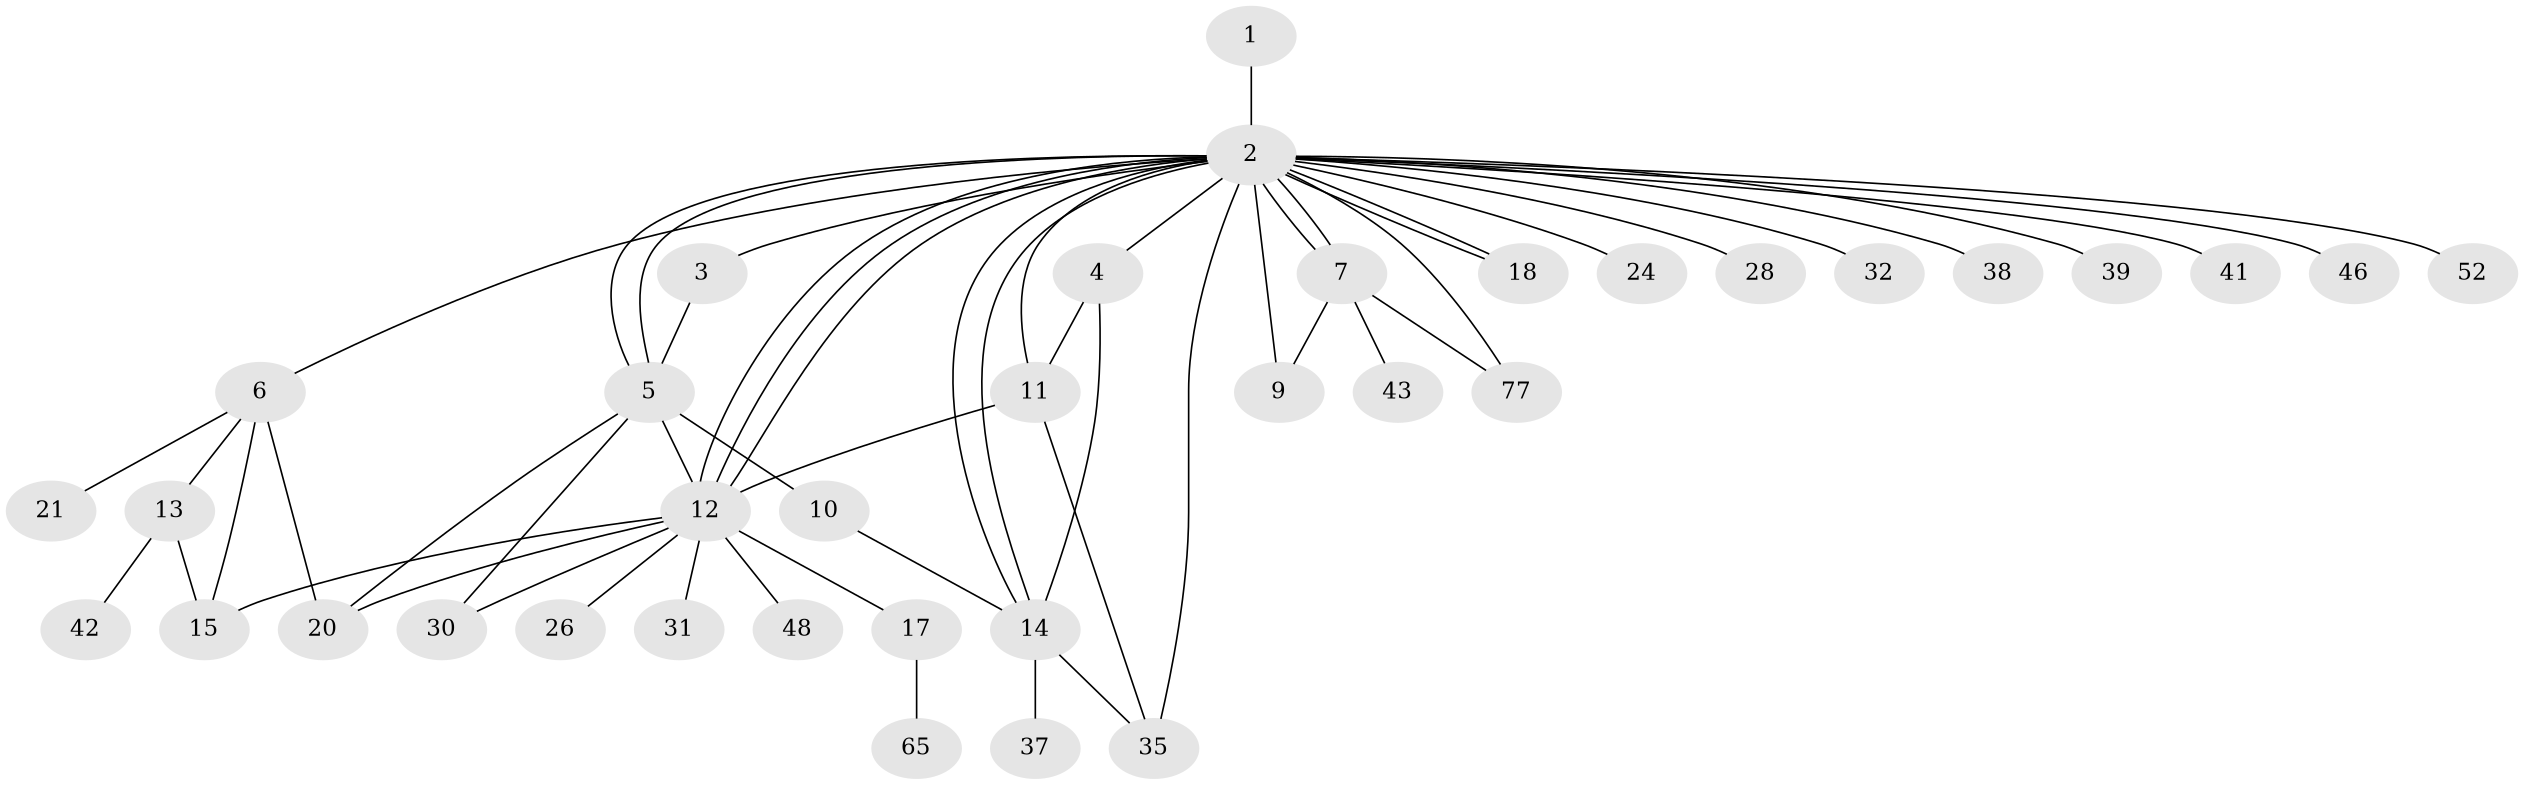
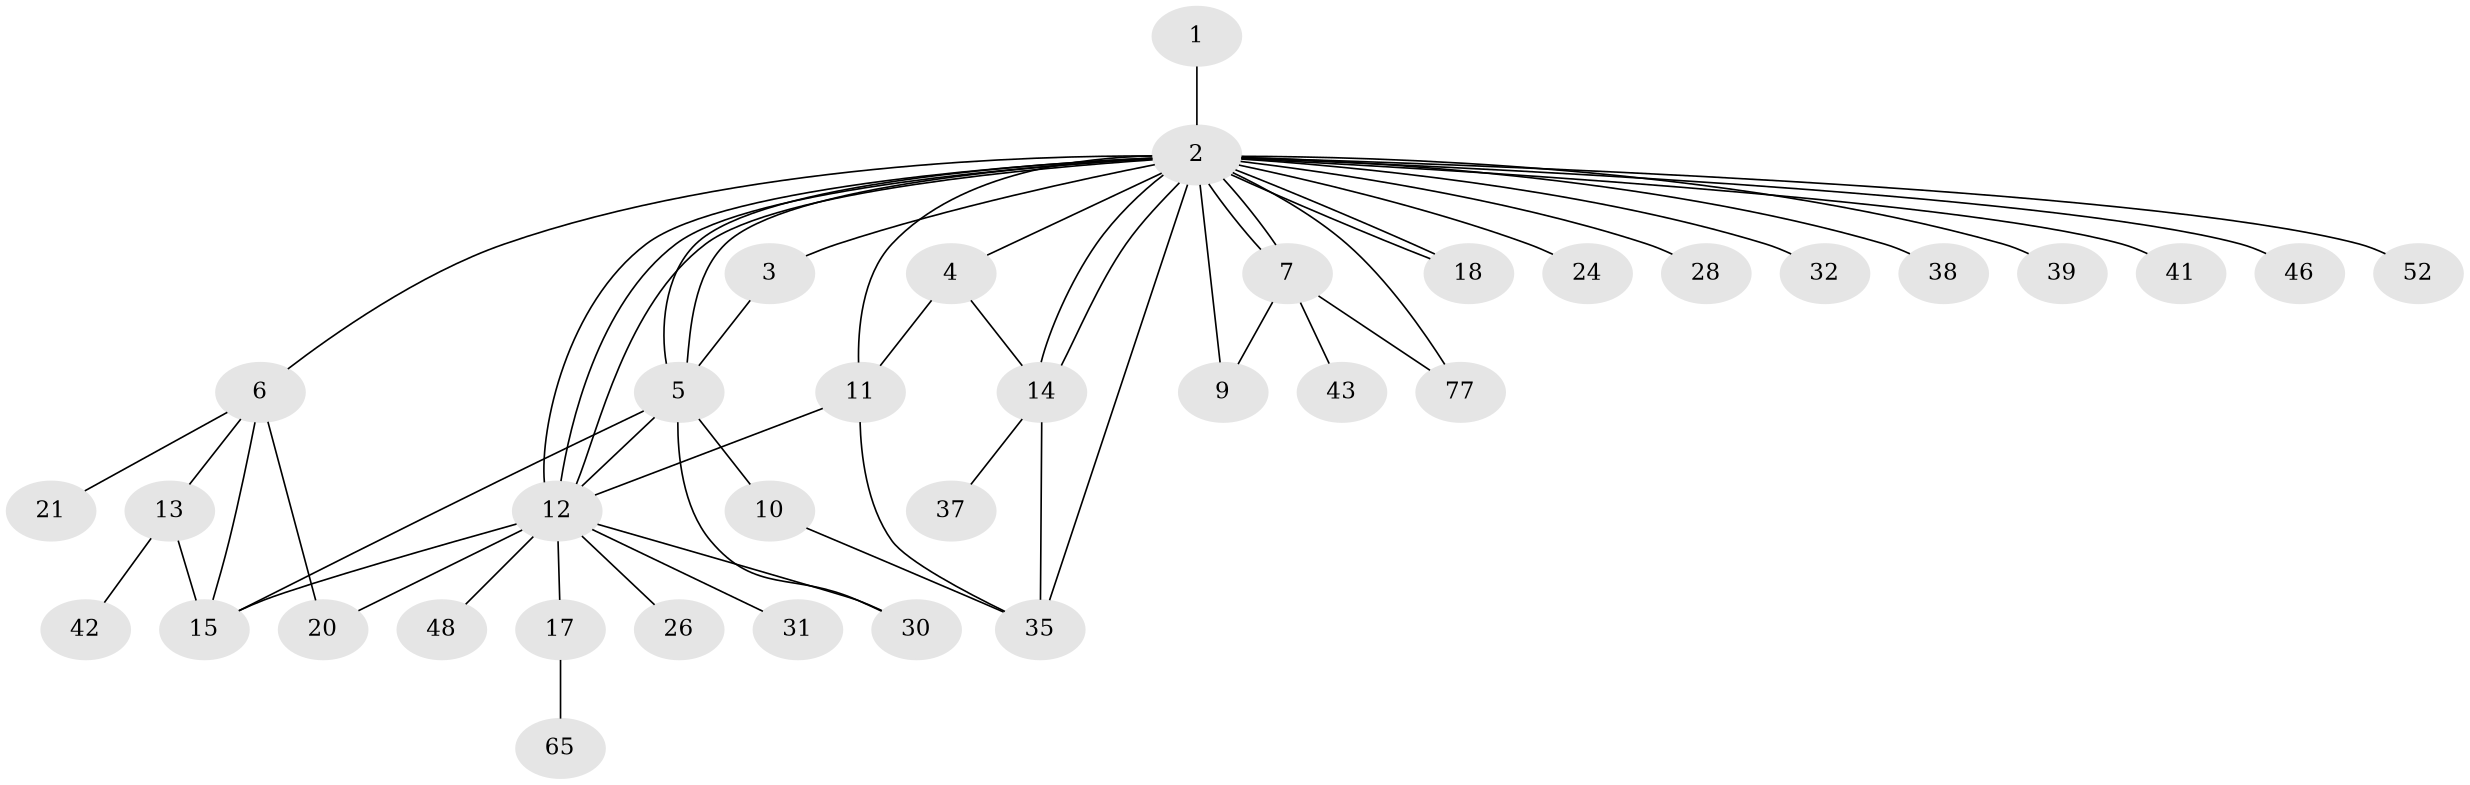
edge "5" -- "20": now "5" -- "15"
edge "10" -- "14": now "10" -- "35"
